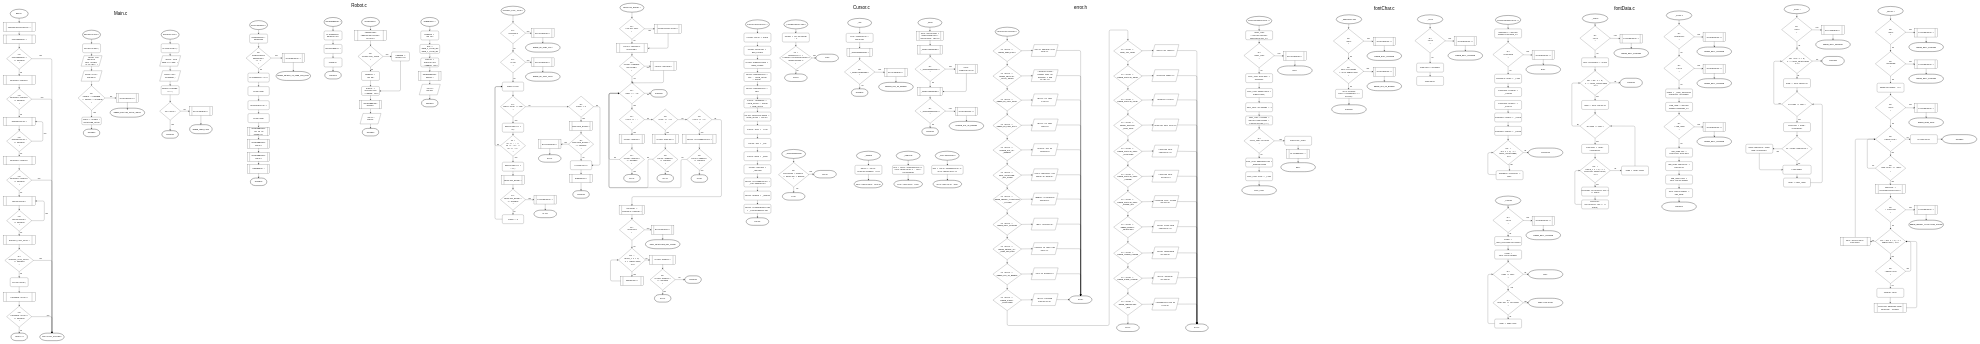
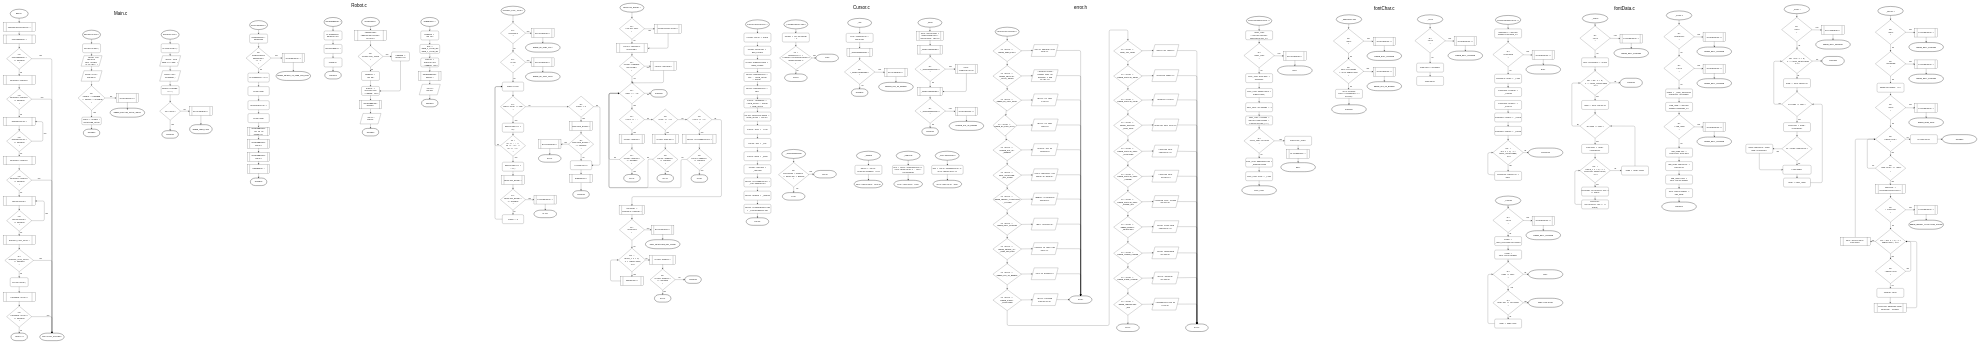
node "if (error = ERROR_NO_FONT_DATA)": size 29x21 -> 24x21
node "fontData->table[i] = NULL": moved (1510, 175) -> (1508, 176)
